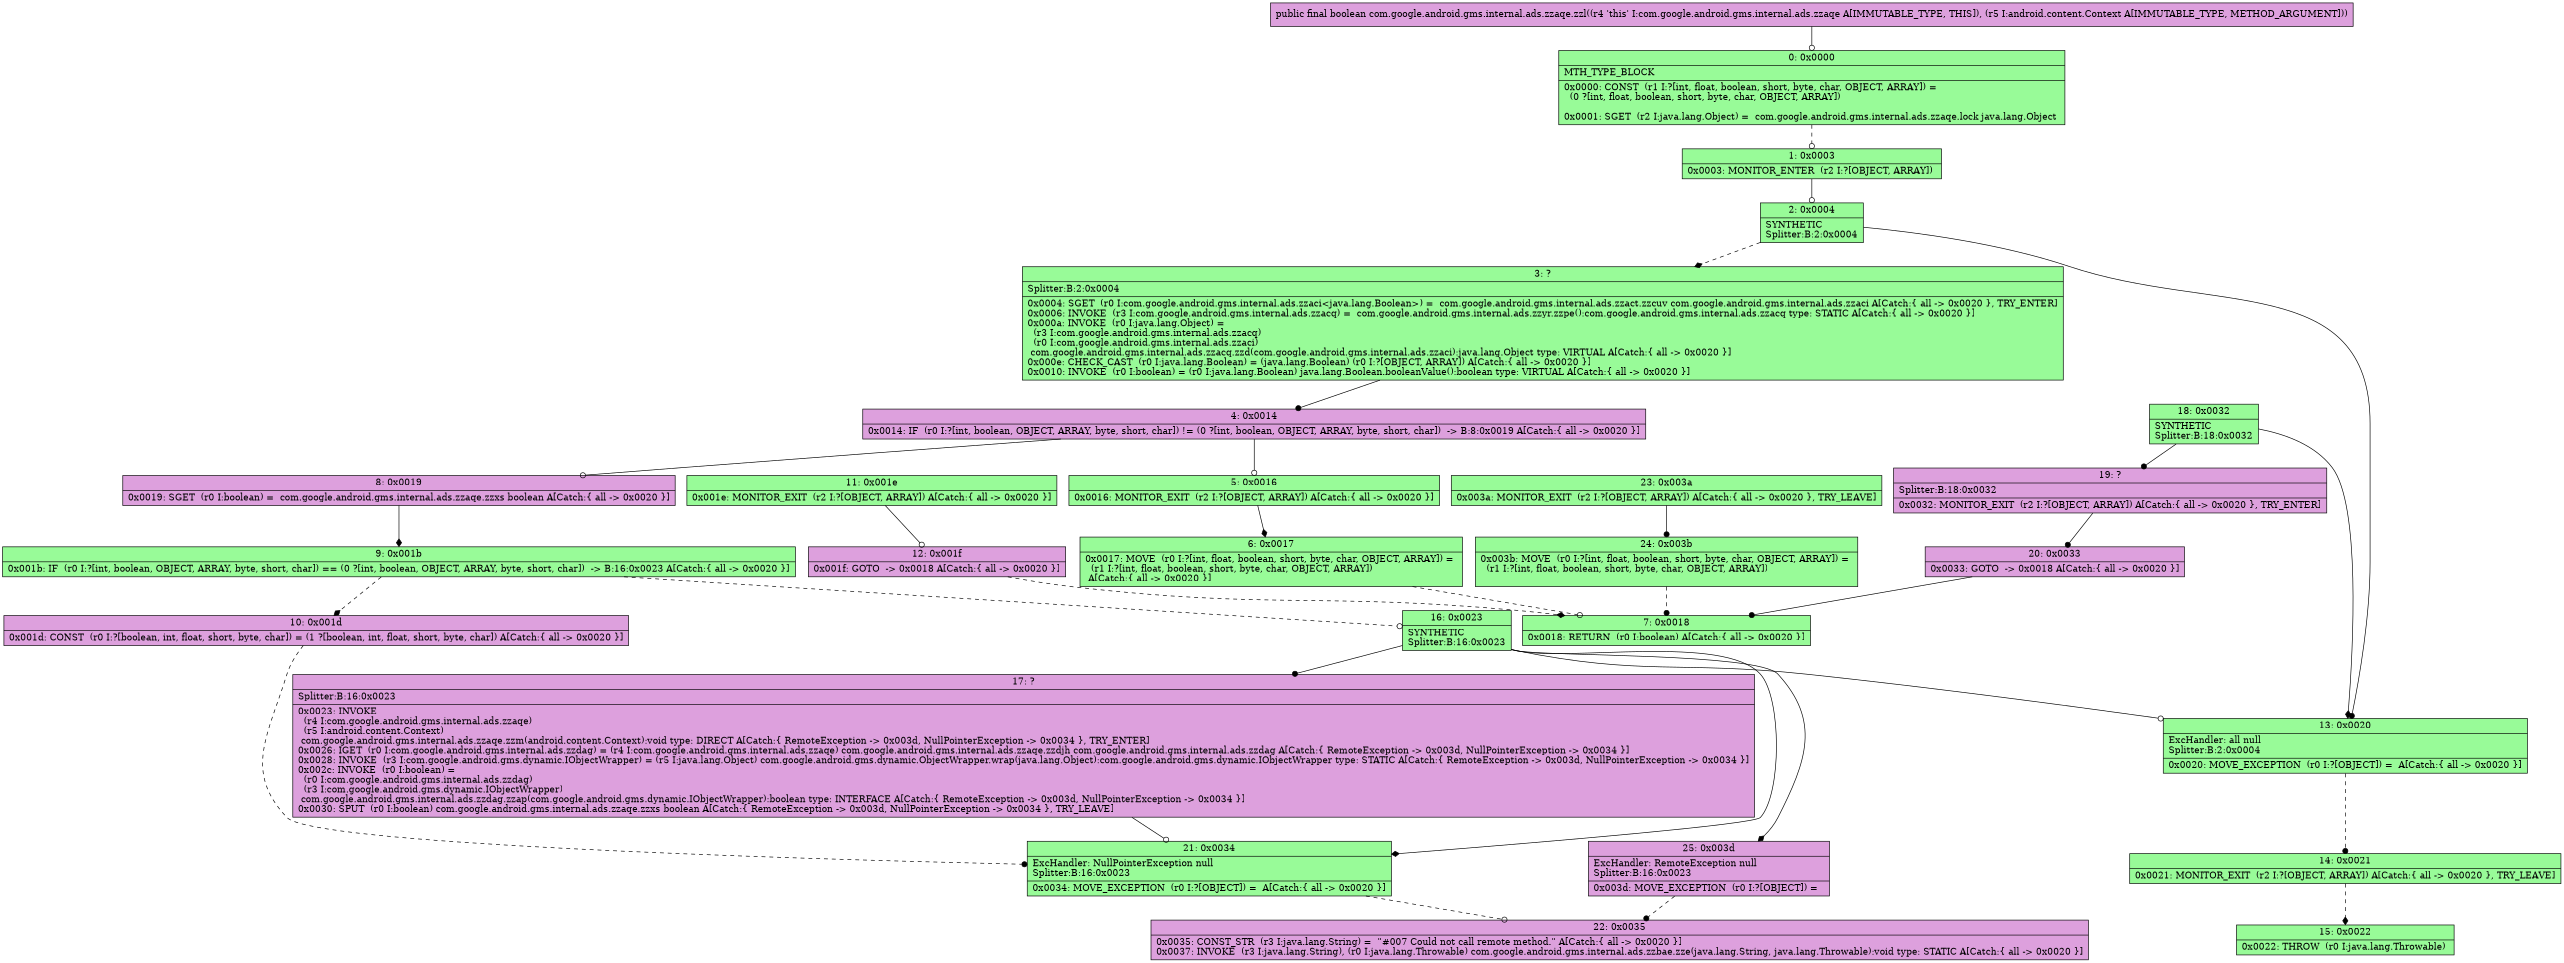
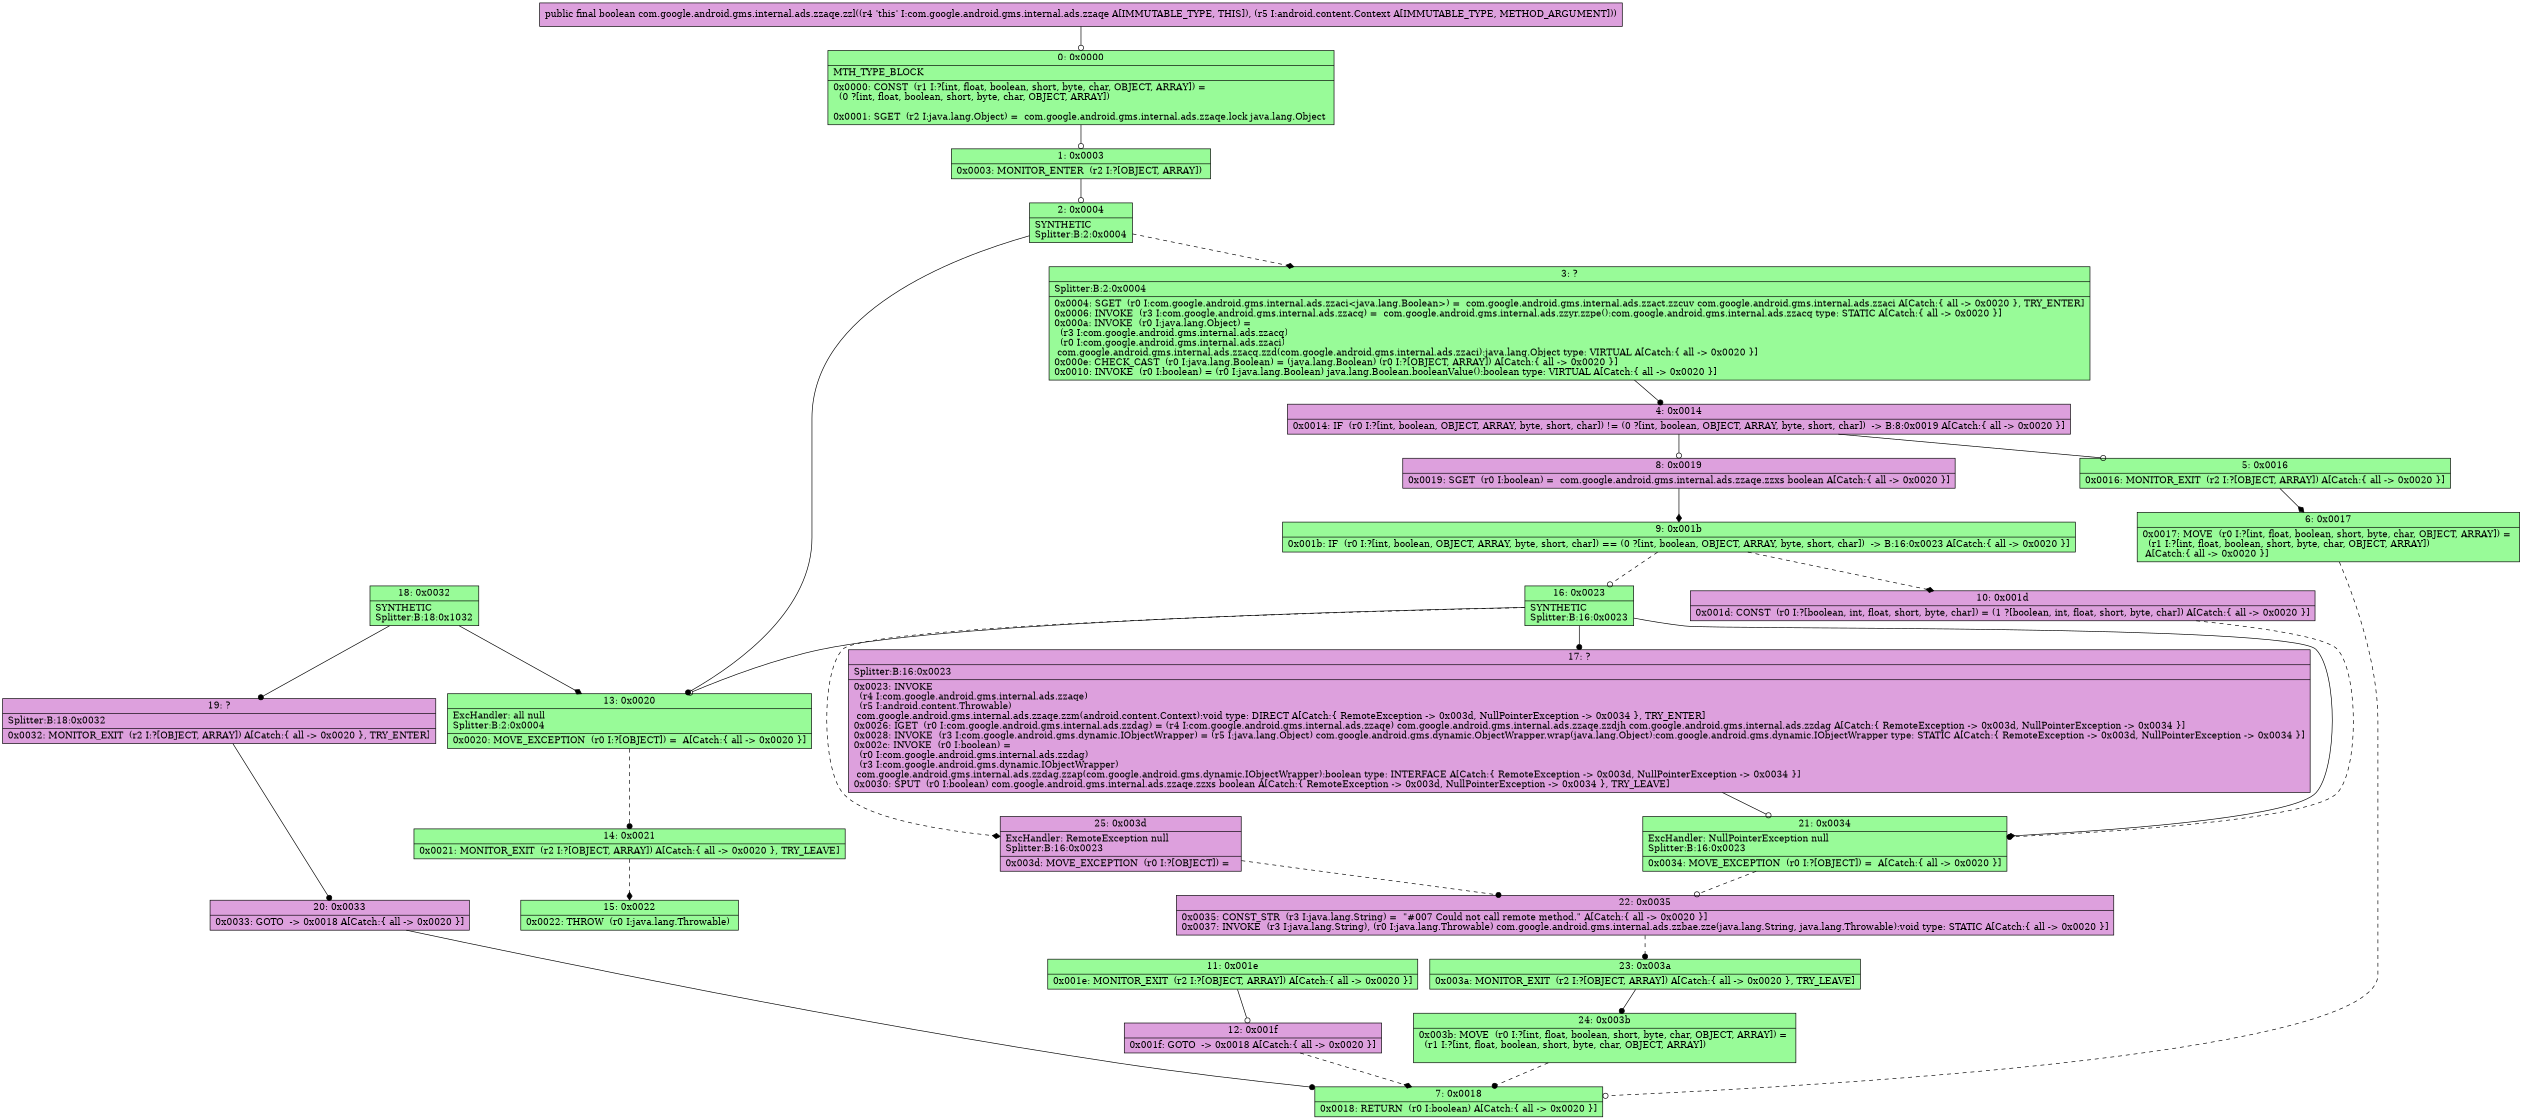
edge "0: 0x0000" -> "1: 0x0003": style dashed -> solid
node "18: 0x0032": text "Splitter:B:18:0x0032" -> "Splitter:B:18:0x1032"
edge "16: 0x0023" -> "25: 0x003d": style solid -> dashed
node "17: ?": text "(r5 I:android.content.Context)" -> "(r5 I:android.content.Throwable)"
edge "22: 0x0035" -> "23: 0x003a": added
